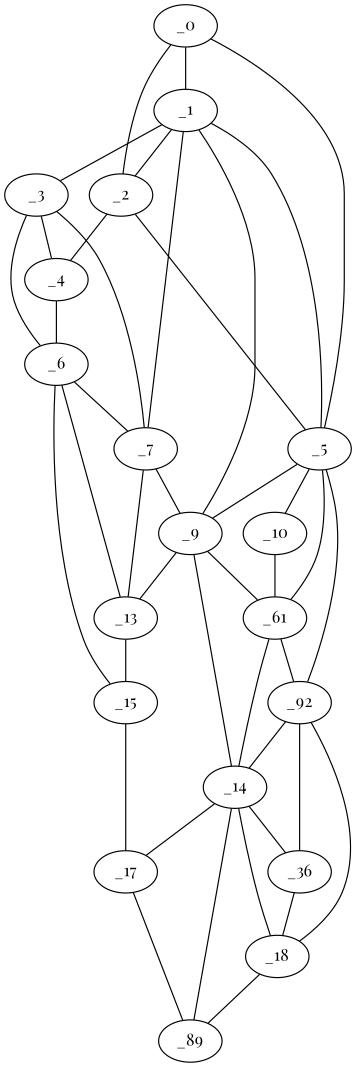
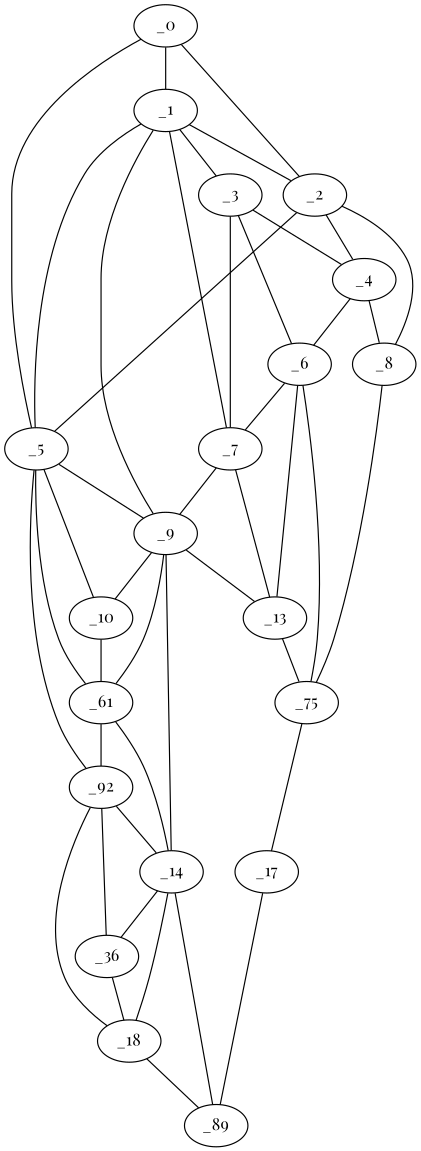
node "_8": added
edge "_9" -- "_10": added
node "_15": label "_15" -> "_75"
edge "_14" -- "_17": removed
